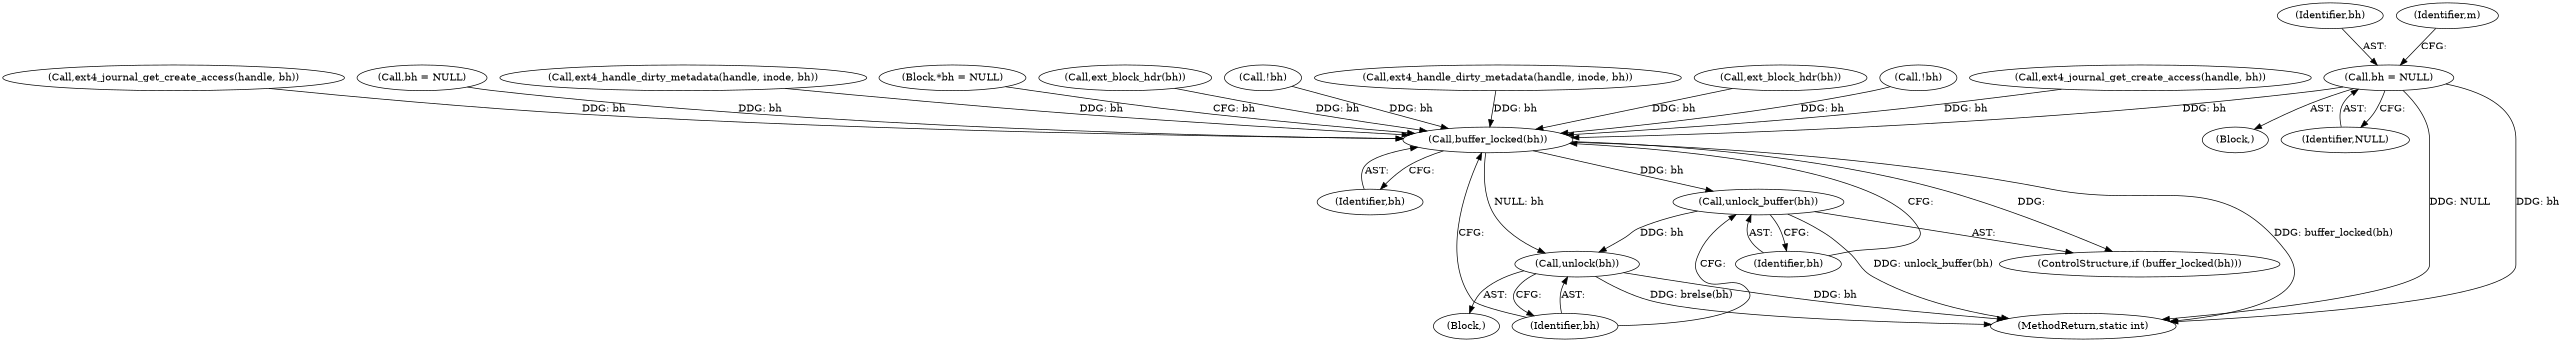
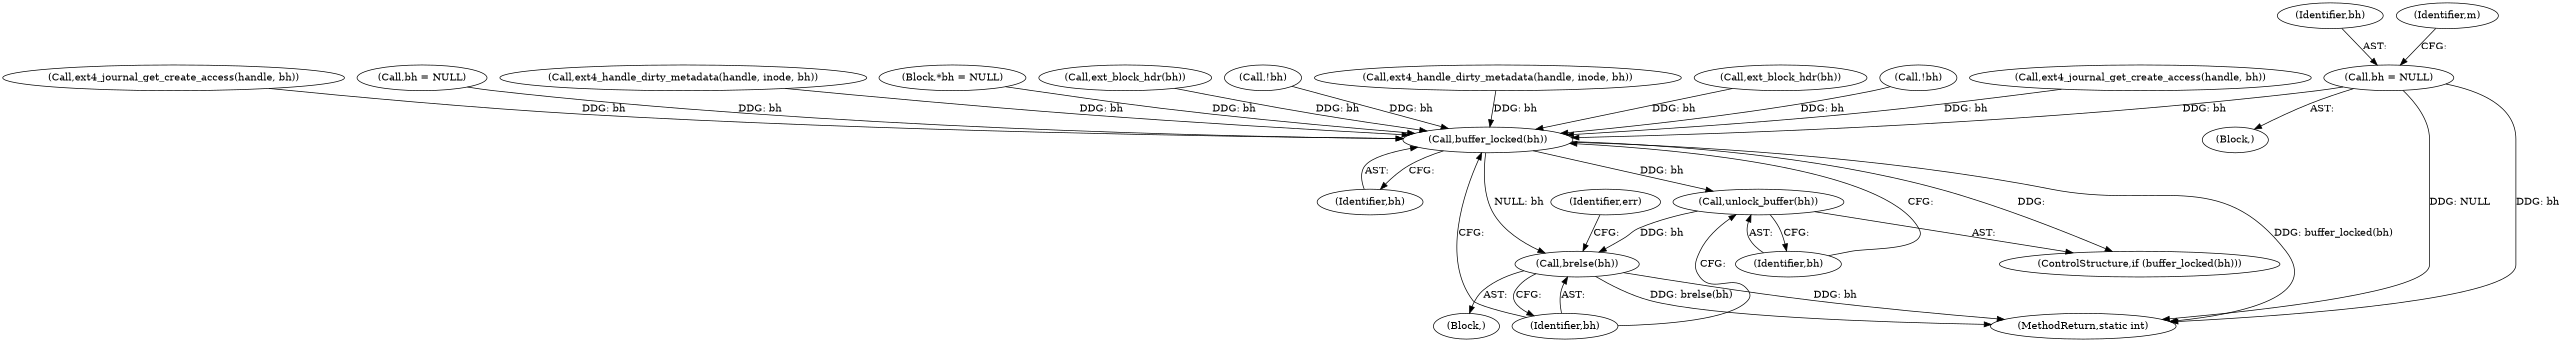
edge "(Block,*bh = NULL)" -> "(Call,buffer_locked(bh))": label "CFG: bh" -> "DDG: bh"
node "(Identifier,NULL)": removed
node "(Identifier,err)": added
node "(Call,unlock(bh))": label "(Call,unlock(bh))" -> "(Call,brelse(bh))"
edge "(Call,unlock_buffer(bh))" -> "(MethodReturn,static int)": removed, label "DDG: unlock_buffer(bh)"
